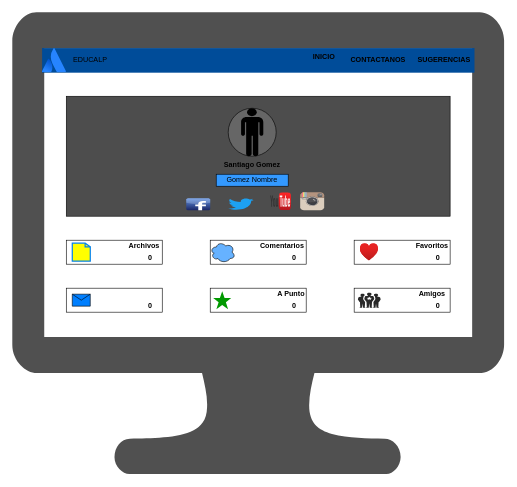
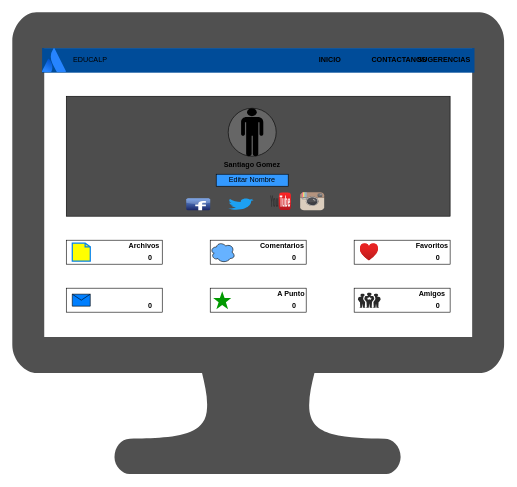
node "INICIO": moved (324, 57) -> (330, 60)
node "CONTACTANOS": moved (378, 60) -> (399, 60)
node "Gomez Nombre": label "Gomez Nombre" -> "Editar Nombre"
